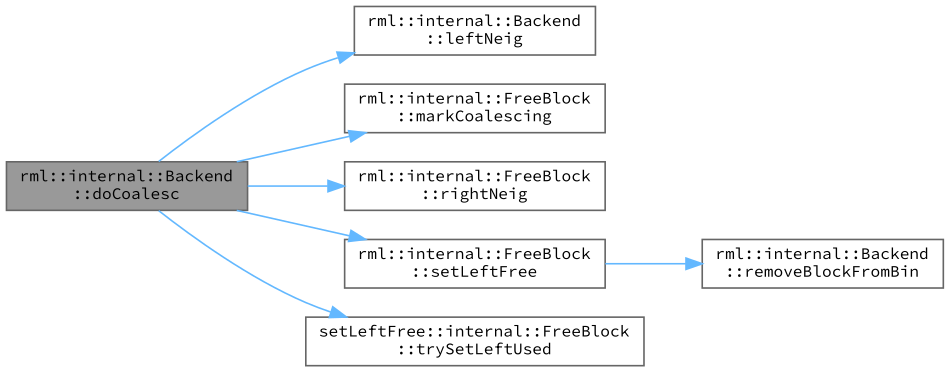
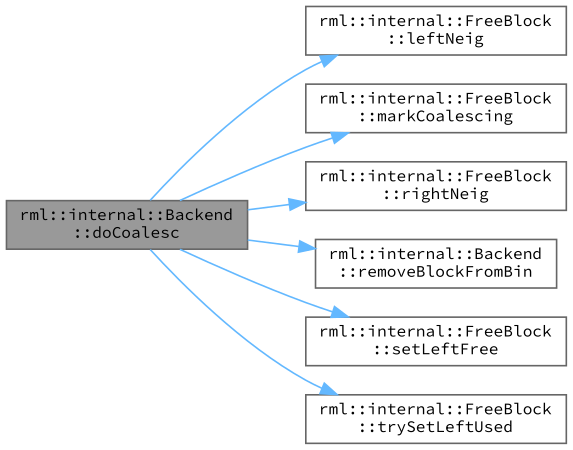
node "rml::internal::Backend ::leftNeig": label "rml::internal::Backend ::leftNeig" -> "rml::internal::FreeBlock ::leftNeig"
edge "rml::internal::FreeBlock ::setLeftFree" -> "rml::internal::Backend ::removeBlockFromBin": now "rml::internal::Backend ::doCoalesc" -> "rml::internal::Backend ::removeBlockFromBin"
node "setLeftFree::internal::FreeBlock ::trySetLeftUsed": label "setLeftFree::internal::FreeBlock ::trySetLeftUsed" -> "rml::internal::FreeBlock ::trySetLeftUsed"
